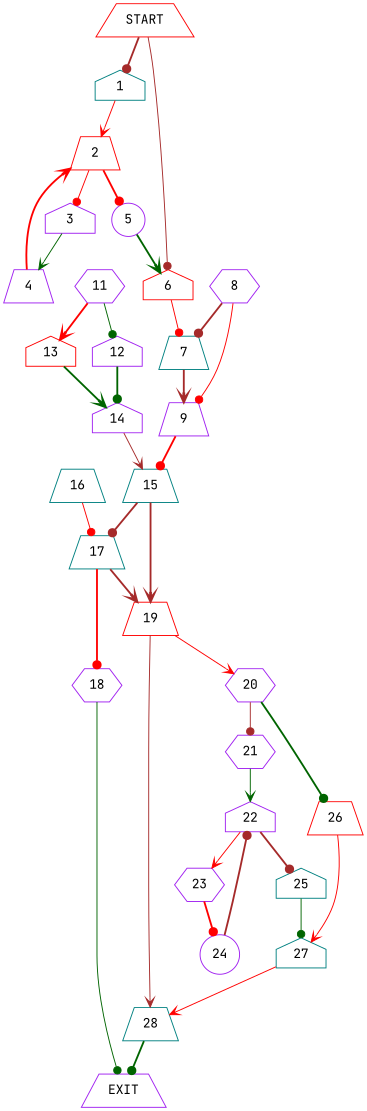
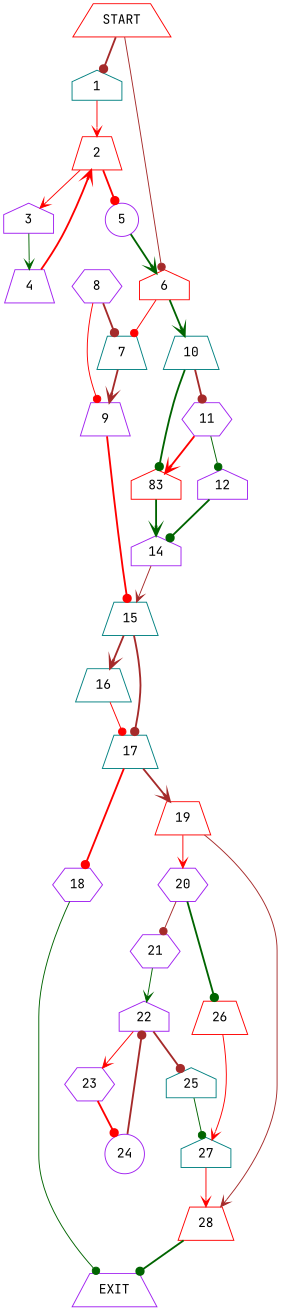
edge "2" -> "3": arrowhead dot -> vee
node "13": label "13" -> "83"
node "10": added
edge "15" -> "19": now "15" -> "16"
node "28": color teal -> red
